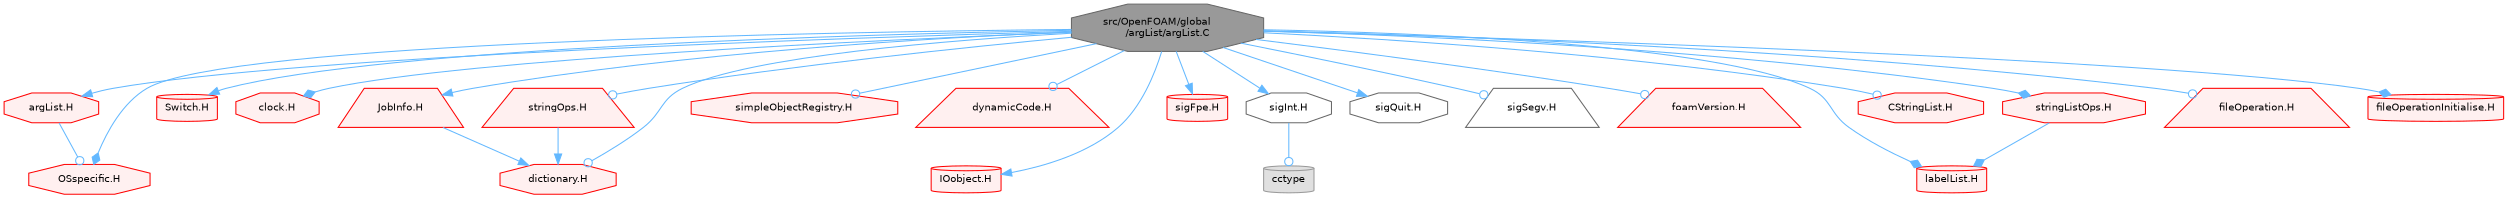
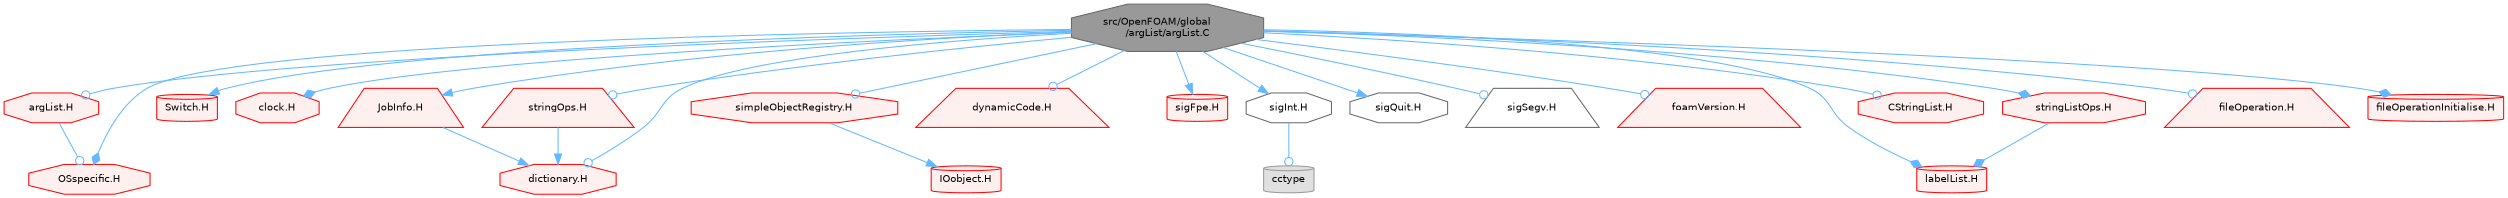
edge "src/OpenFOAM/global /argList/argList.C" -> "argList.H": arrowhead normal -> odot
edge "src/OpenFOAM/global /argList/argList.C" -> "IOobject.H": now "simpleObjectRegistry.H" -> "IOobject.H"
